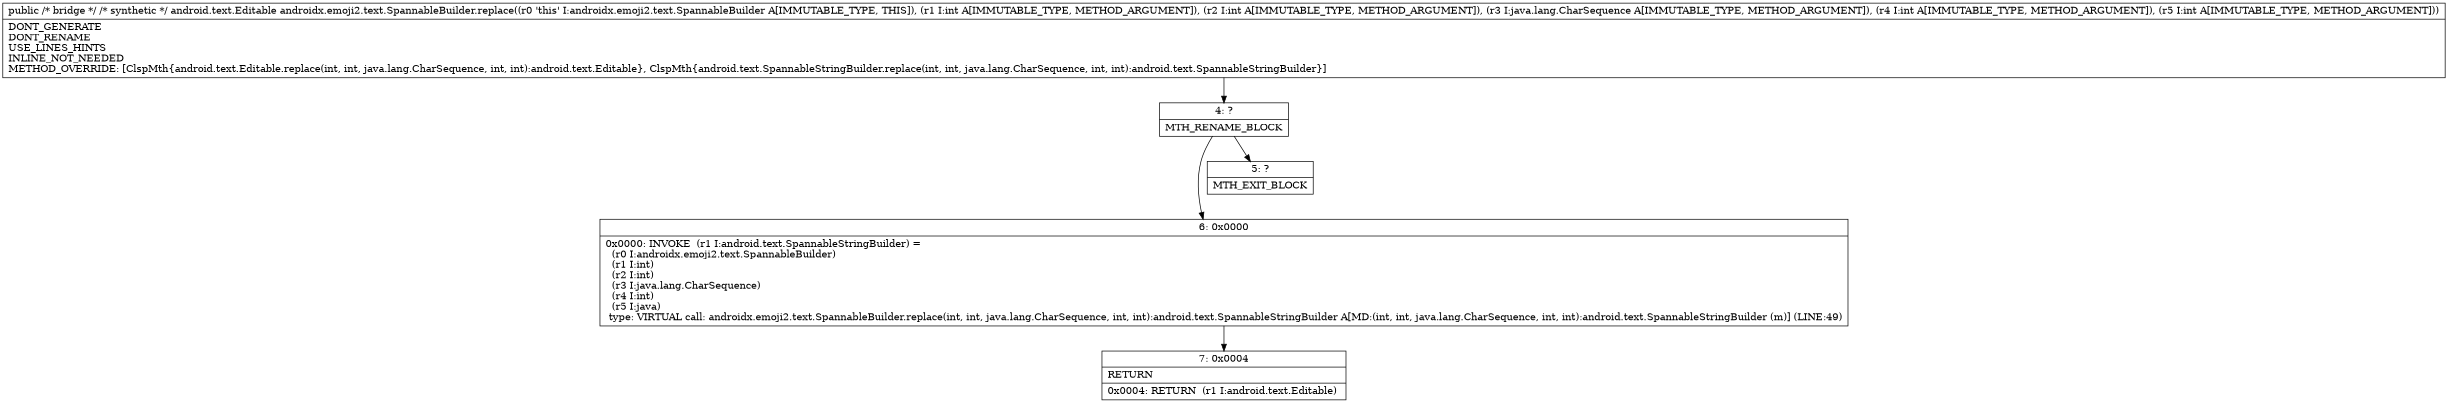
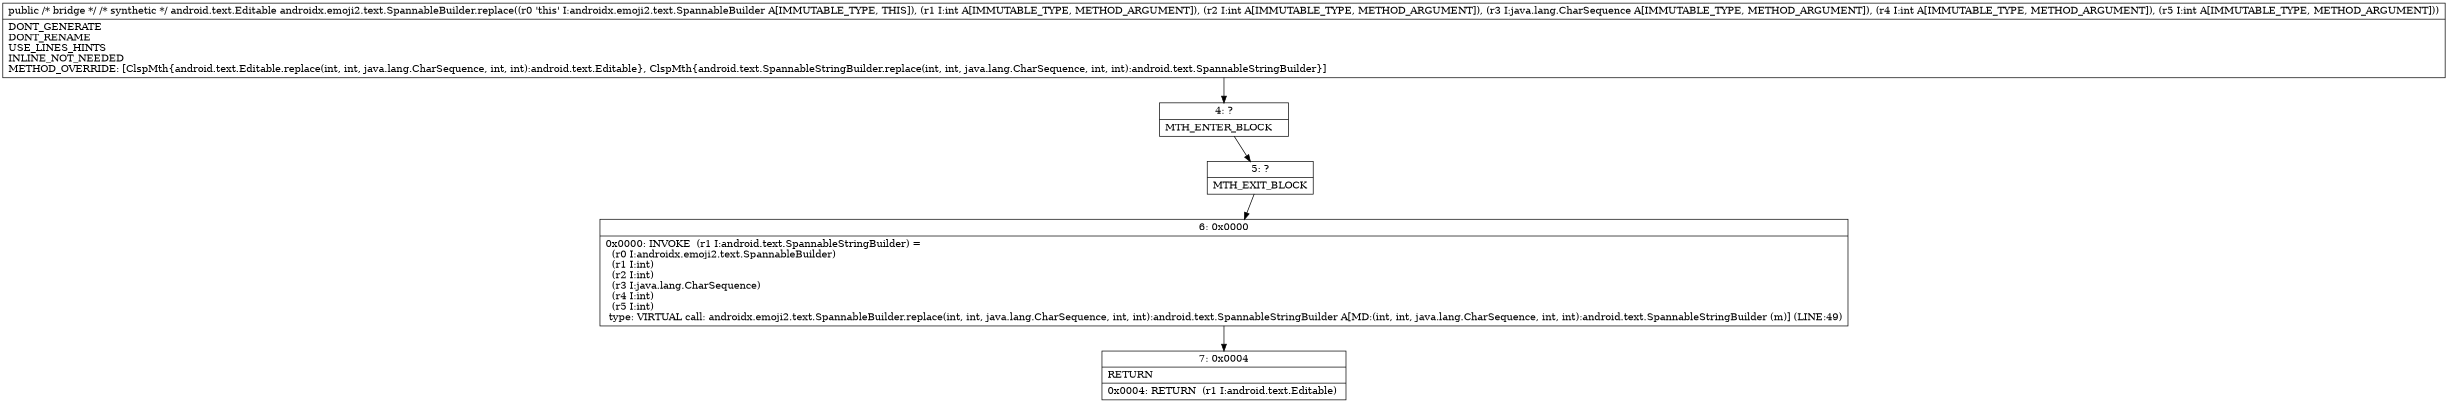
node "4: ?": text "MTH_RENAME_BLOCK" -> "MTH_ENTER_BLOCK"
edge "4: ?" -> "6: 0x0000": now "5: ?" -> "6: 0x0000"
node "6: 0x0000": text "(r5 I:java)" -> "(r5 I:int)"
